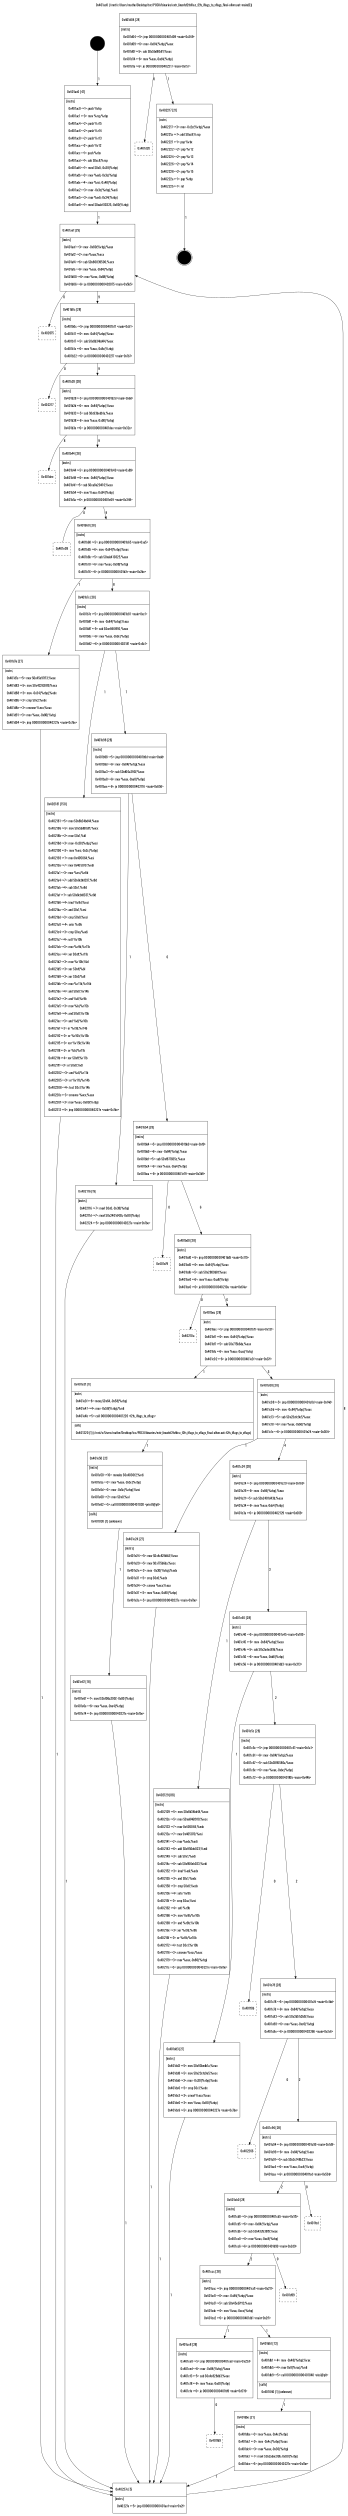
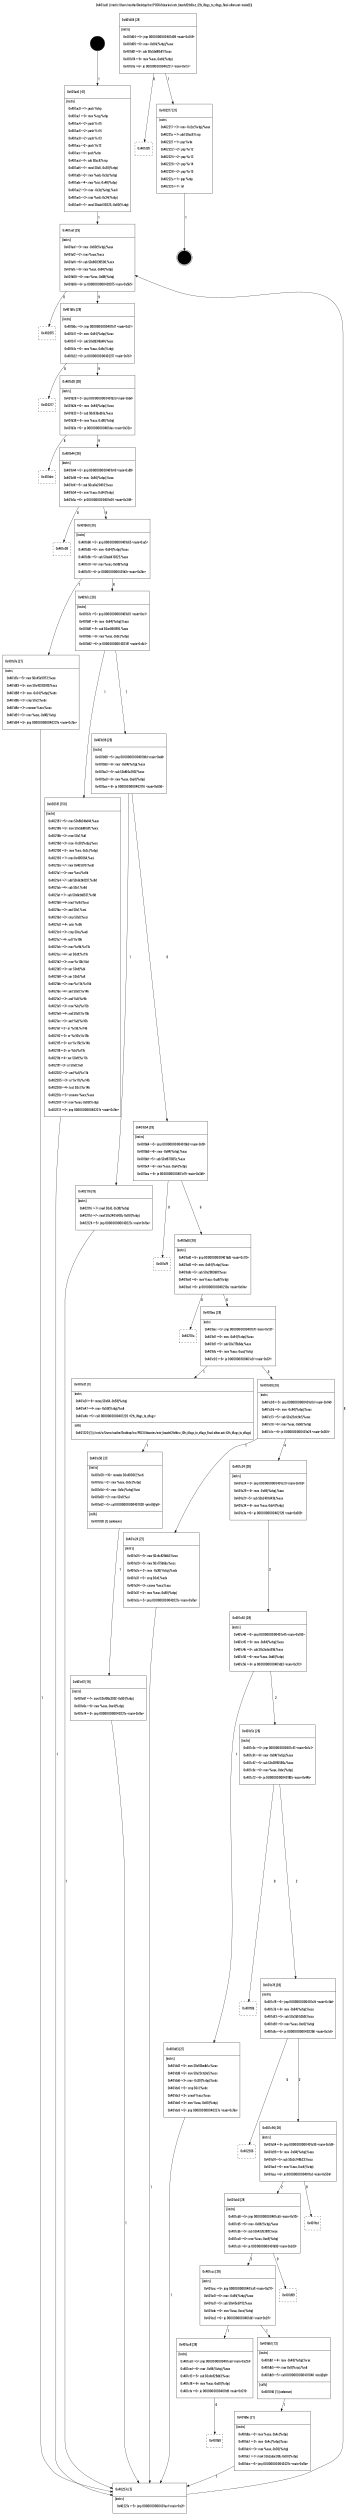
edge "0x401e09" -> "0x401b44 [28]": reversed
node "0x402129 [88]": removed
